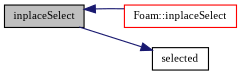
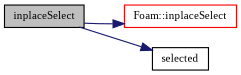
edge "Foam::inplaceSelect" -> "inplaceSelect": reversed
